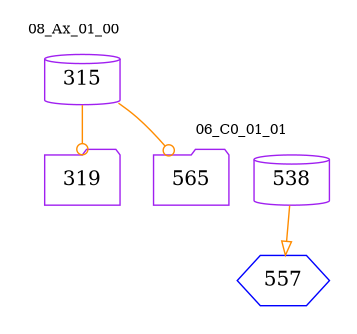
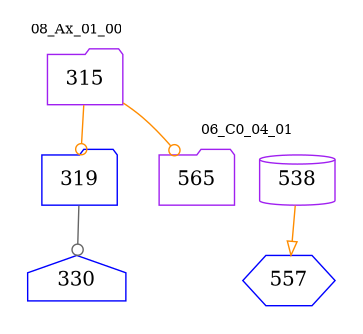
node "315": shape cylinder -> folder
cluster "06_C0_01_01": label "06_C0_01_01" -> "06_C0_04_01"
node "319": color purple -> blue
node "330": added
